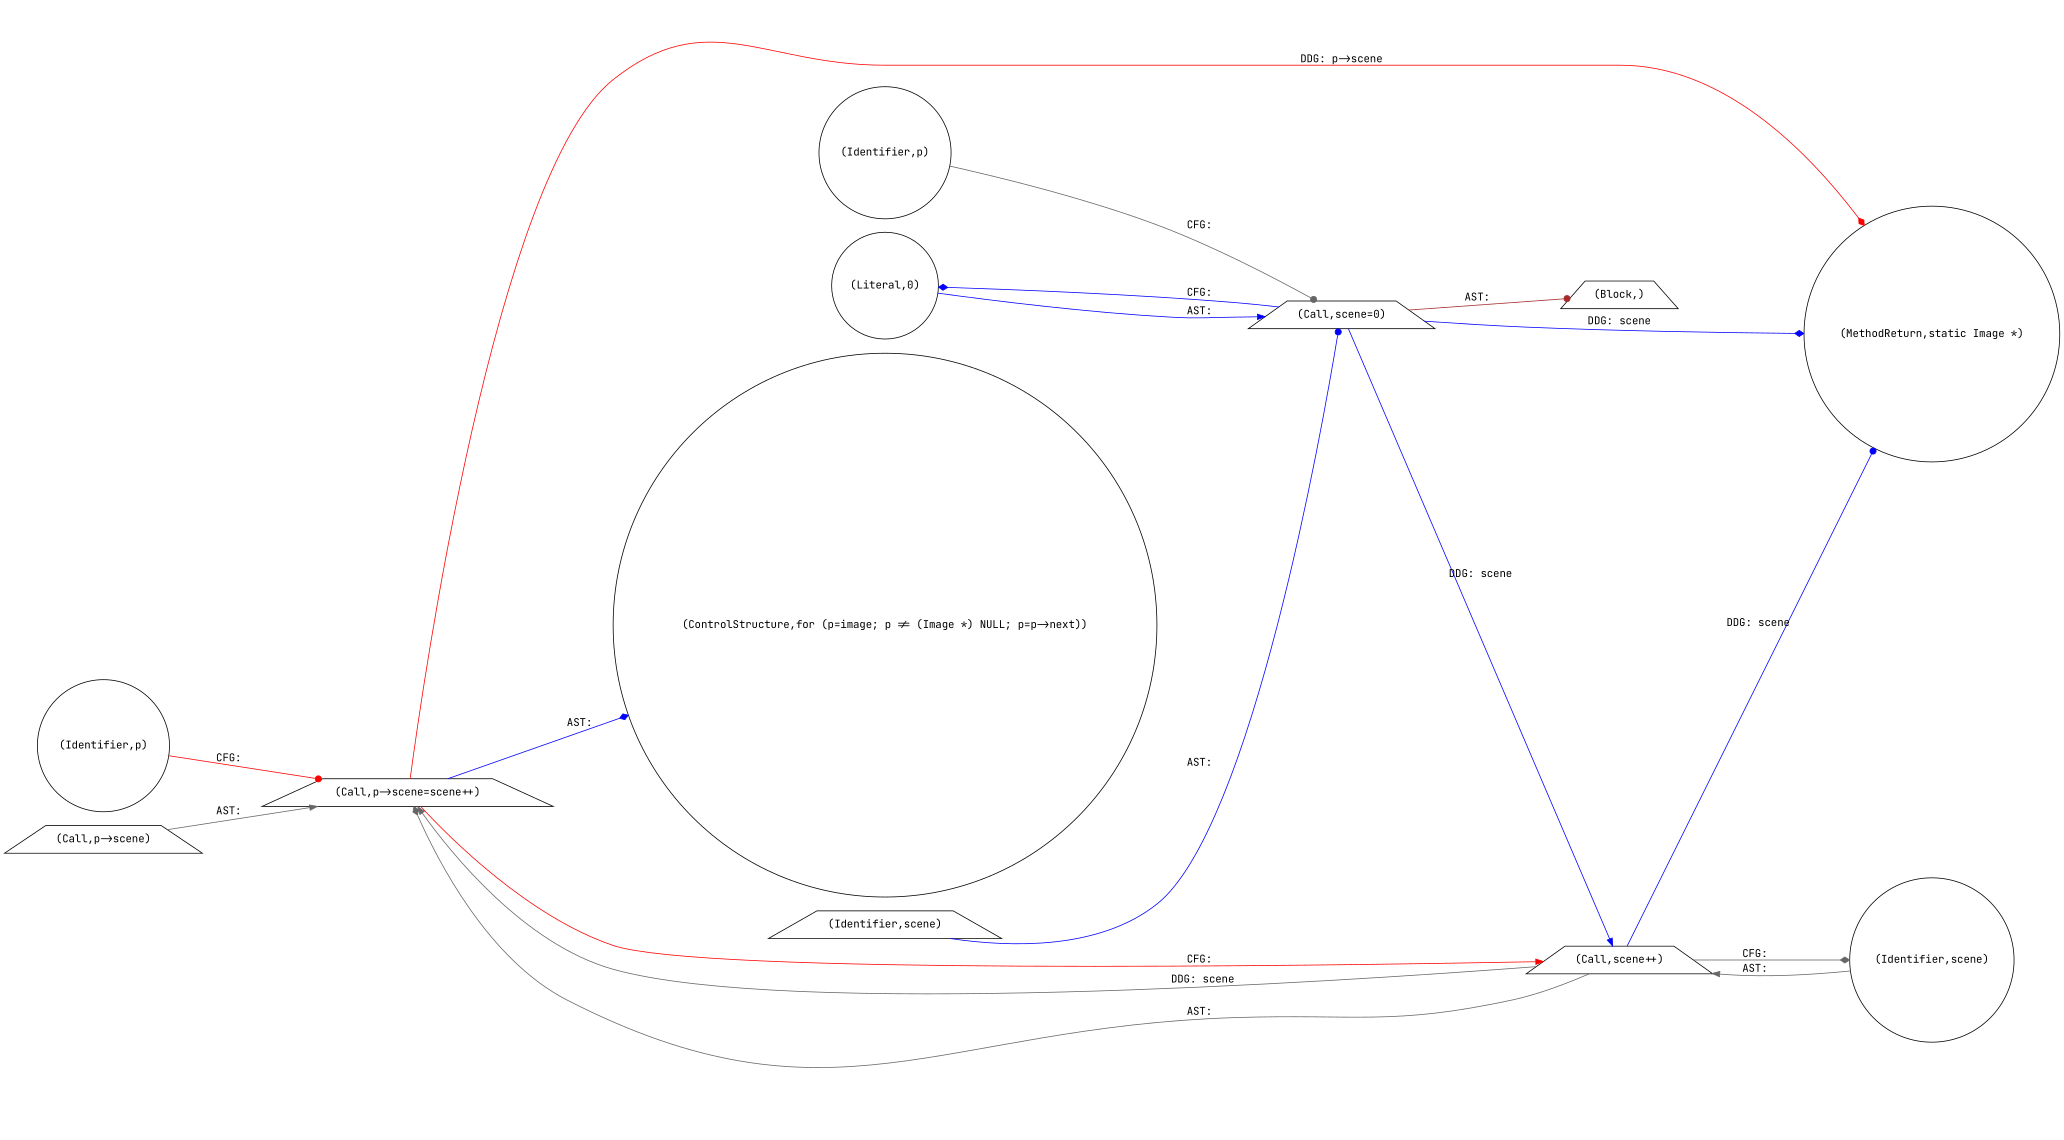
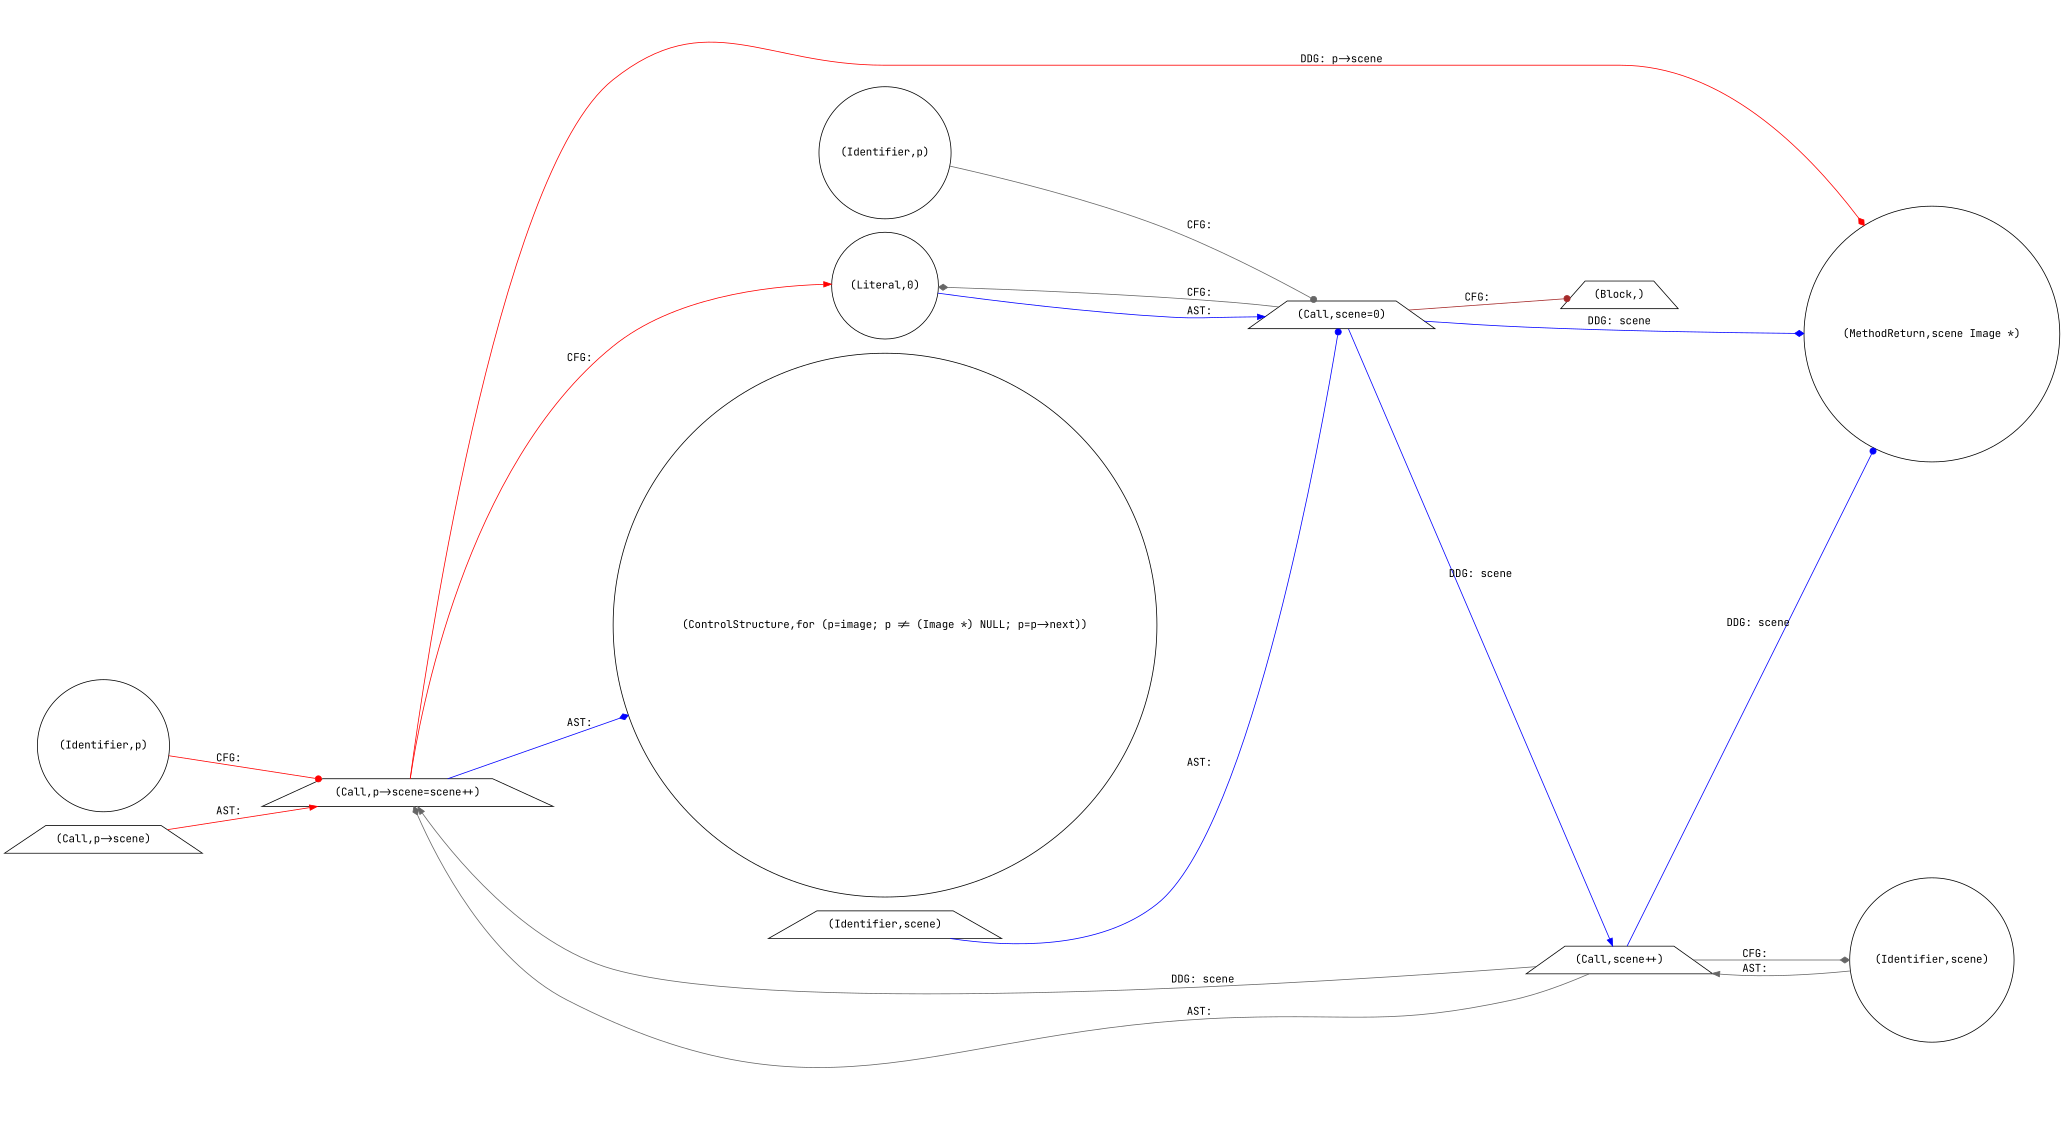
edge "(Call,scene=0)" -> "(Literal,0)": color blue -> gray40
edge "(Call,scene=0)" -> "(Block,)": label "AST: " -> "CFG: "
node "(MethodReturn,static Image *)": label "(MethodReturn,static Image *)" -> "(MethodReturn,scene Image *)"
edge "(Call,p->scene)" -> "(Call,p->scene=scene++)": color gray40 -> red
edge "(Call,p->scene=scene++)" -> "(Call,scene++)": now "(Call,p->scene=scene++)" -> "(Literal,0)"
